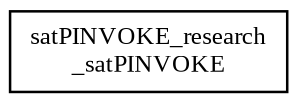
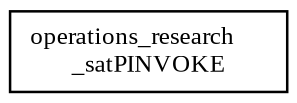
node "satPINVOKE_research _satPINVOKE": label "satPINVOKE_research _satPINVOKE" -> "operations_research _satPINVOKE"
